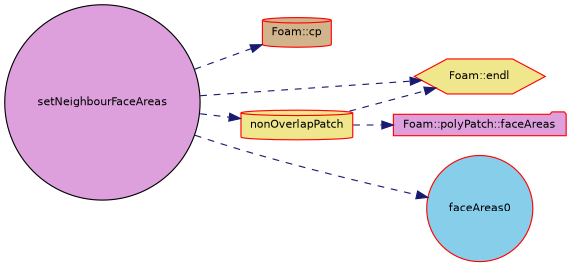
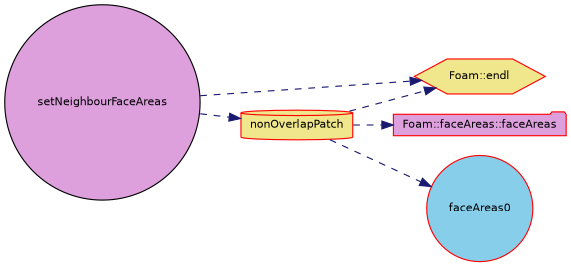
node "Foam::cp": removed
node "Foam::polyPatch::faceAreas": label "Foam::polyPatch::faceAreas" -> "Foam::faceAreas::faceAreas"
edge "setNeighbourFaceAreas" -> "faceAreas0": now "nonOverlapPatch" -> "faceAreas0"
